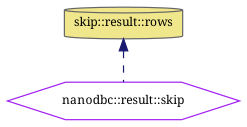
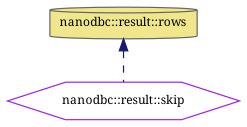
node "skip::result::rows": label "skip::result::rows" -> "nanodbc::result::rows"
